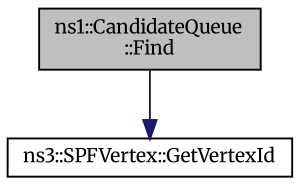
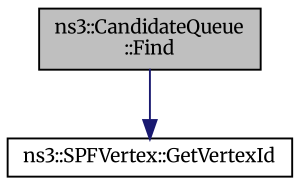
node "ns1::CandidateQueue ::Find": label "ns1::CandidateQueue ::Find" -> "ns3::CandidateQueue ::Find"
